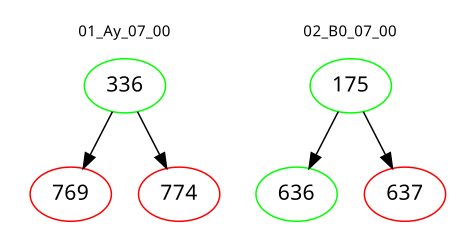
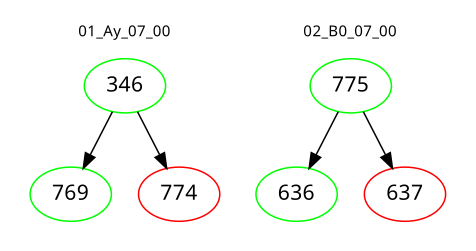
node "336": label "336" -> "346"
node "175": label "175" -> "775"
node "769": color red -> green
